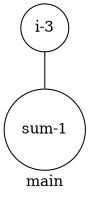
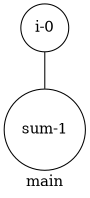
node "i-3": label "i-3" -> "i-0"
